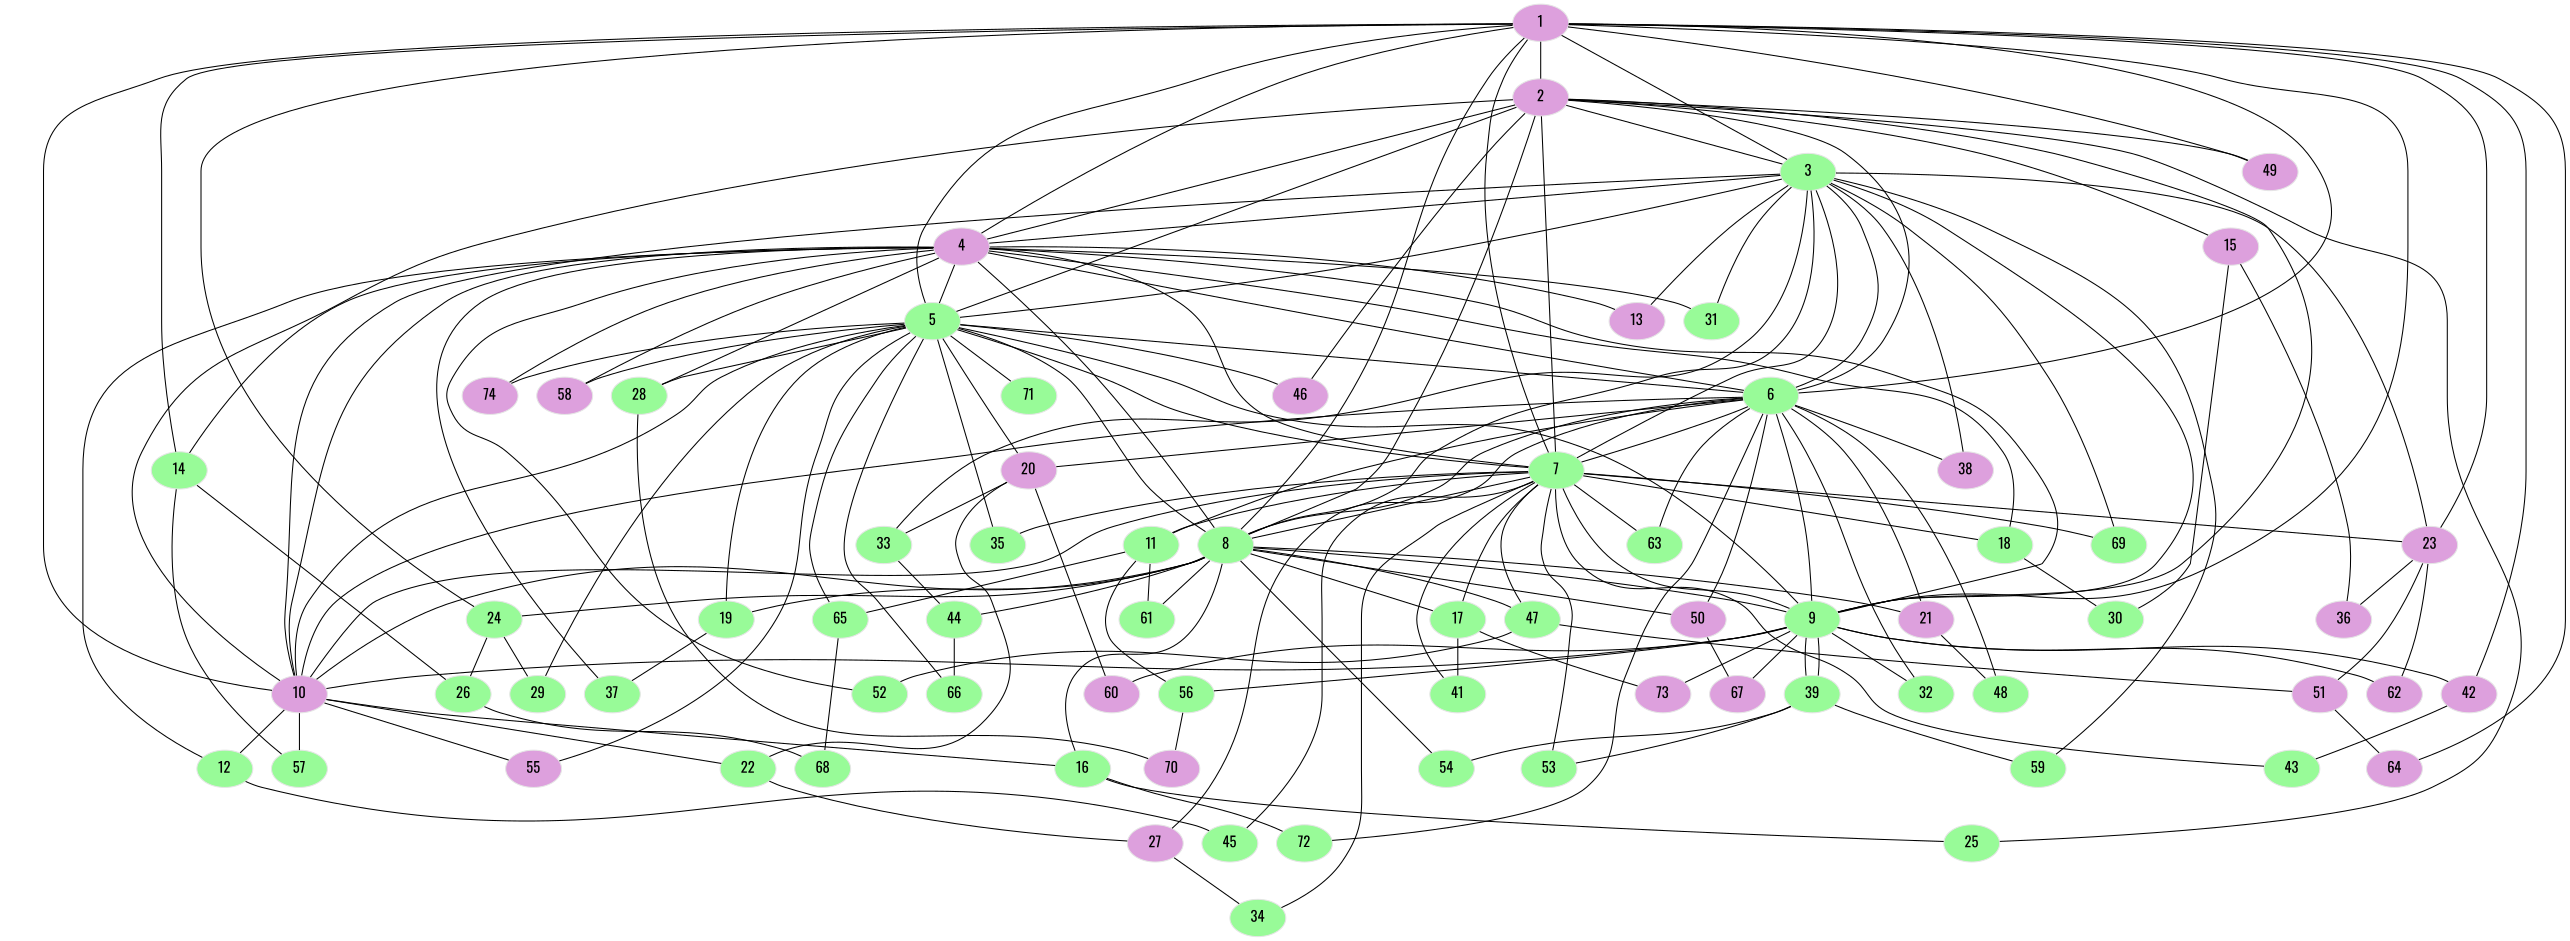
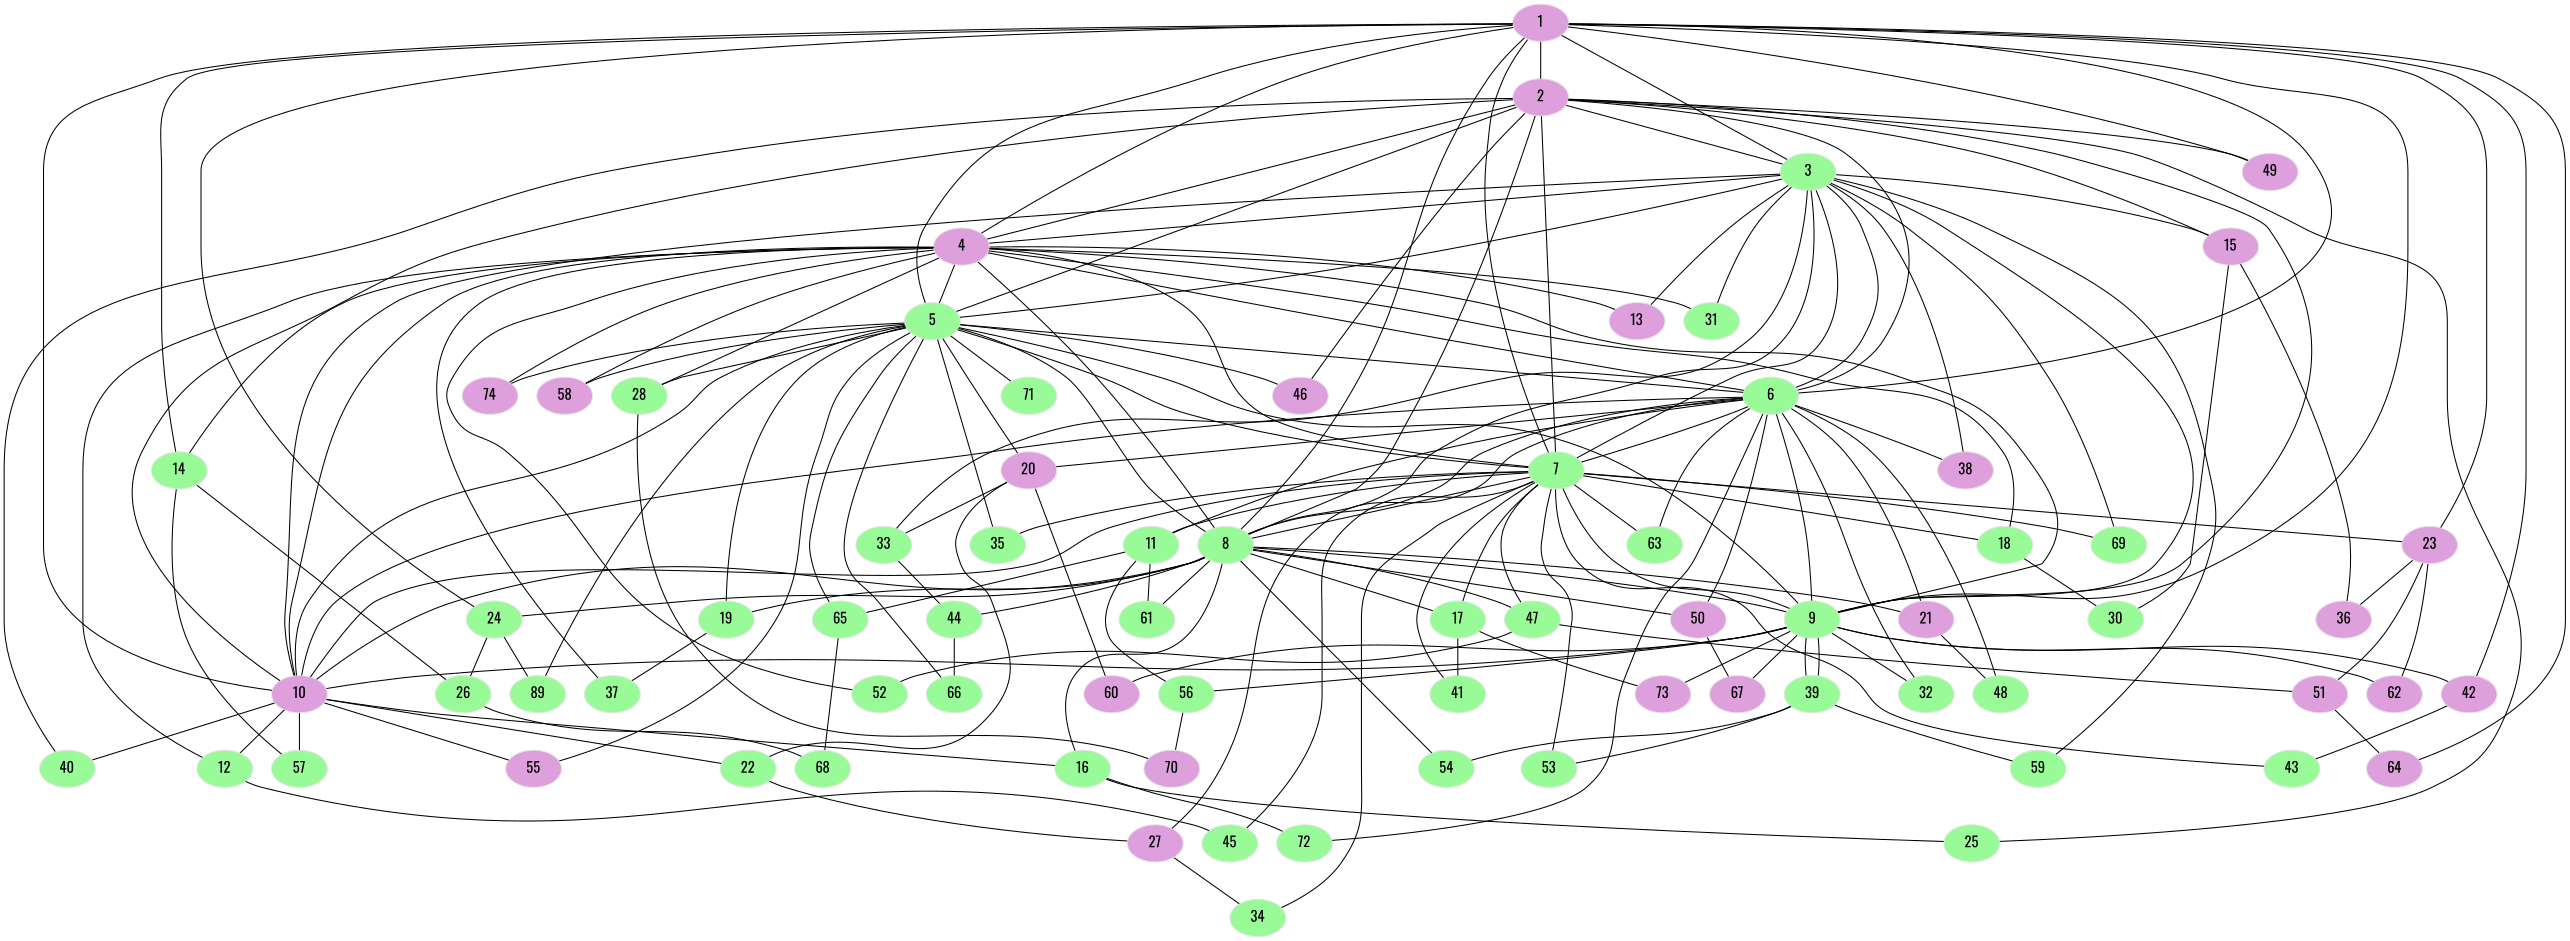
edge "3" -- "23": now "3" -- "15"
node "29": label "29" -> "89"
node "40": added
